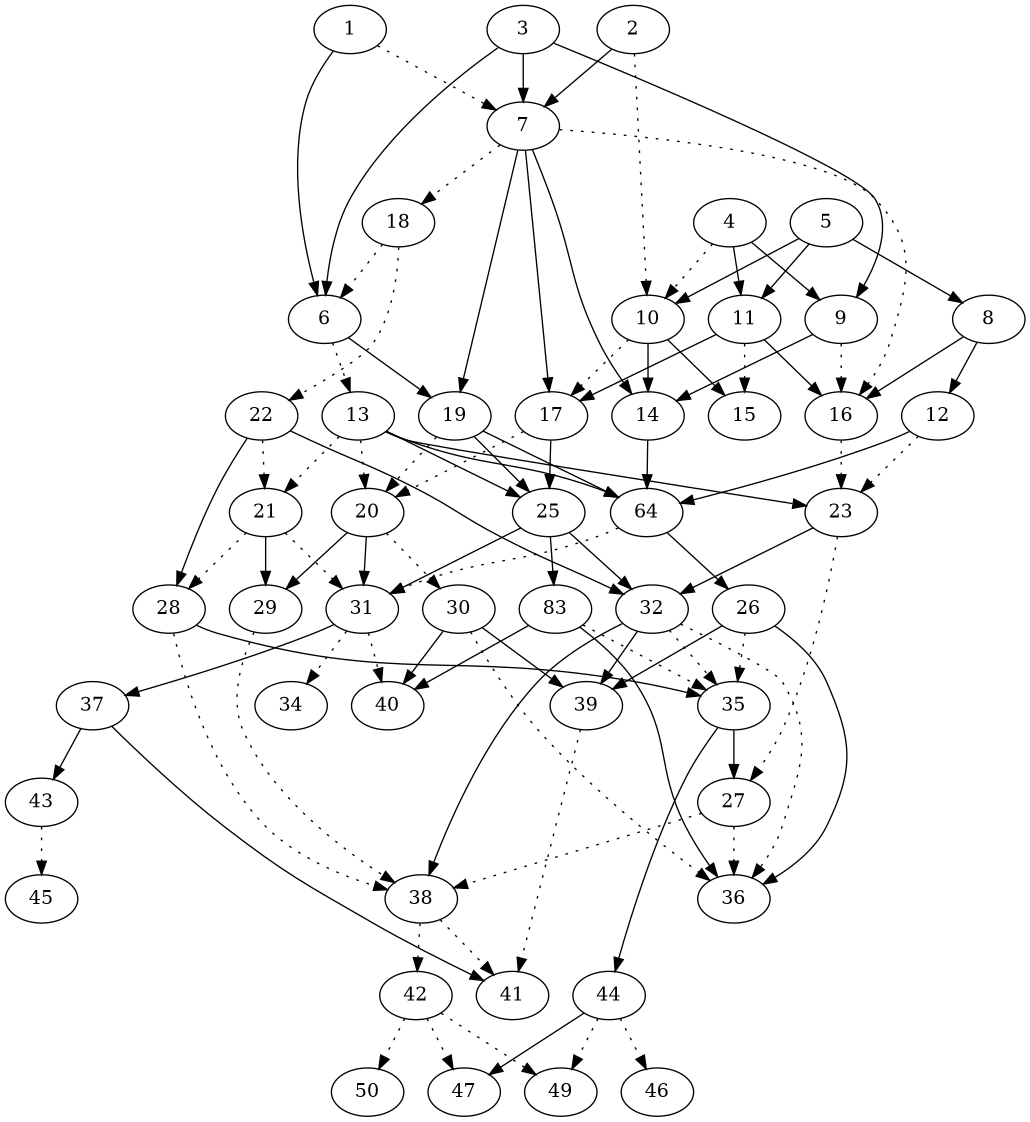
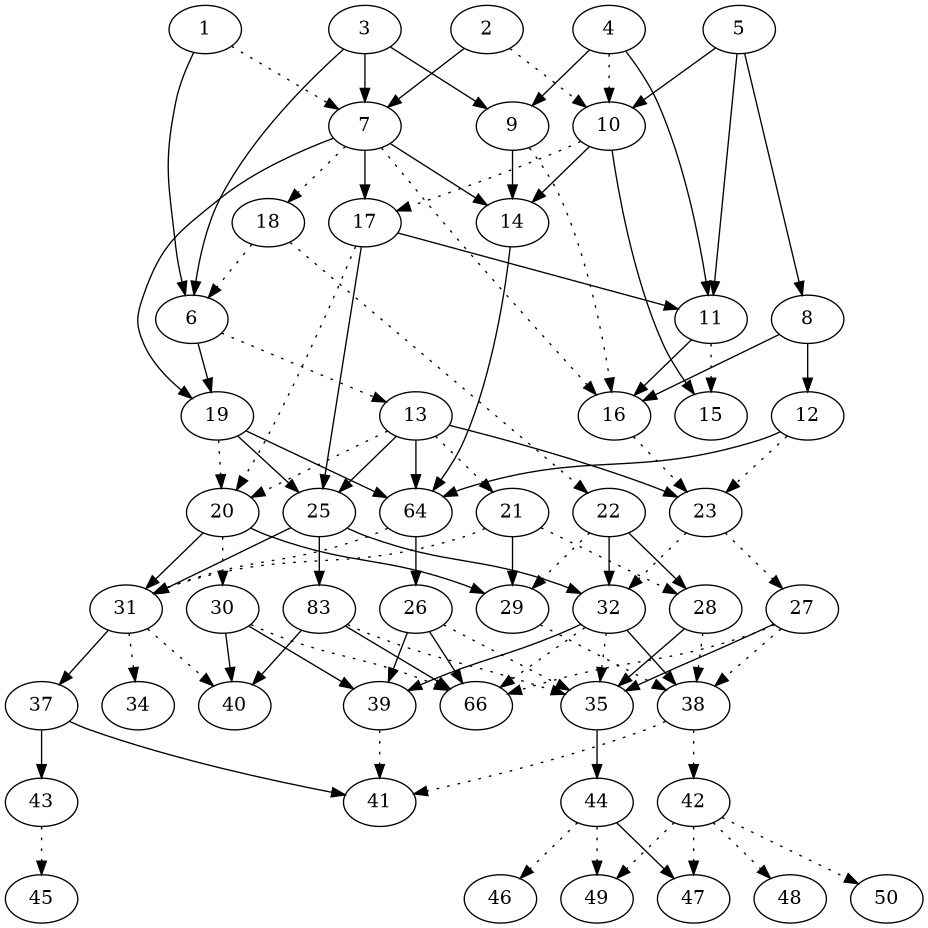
edge "11" -> "17": reversed
edge "22" -> "21": now "22" -> "29"
edge "23" -> "32": style solid -> dotted
edge "35" -> "27": reversed
node "36": label "36" -> "66"
node "48": added
